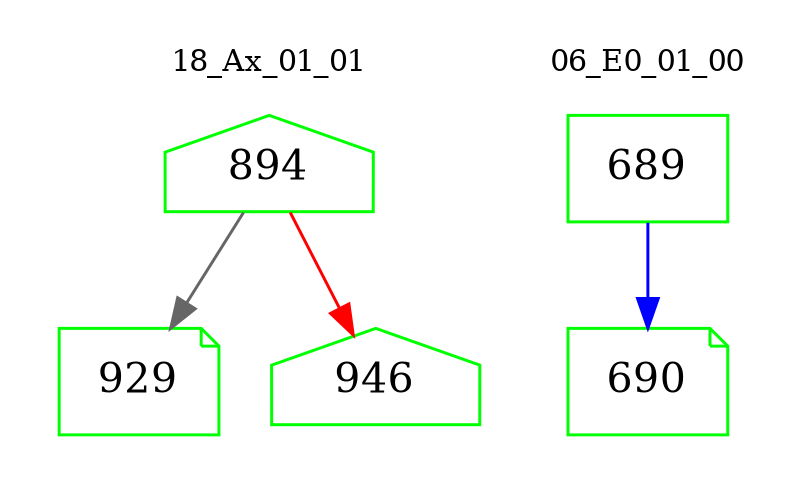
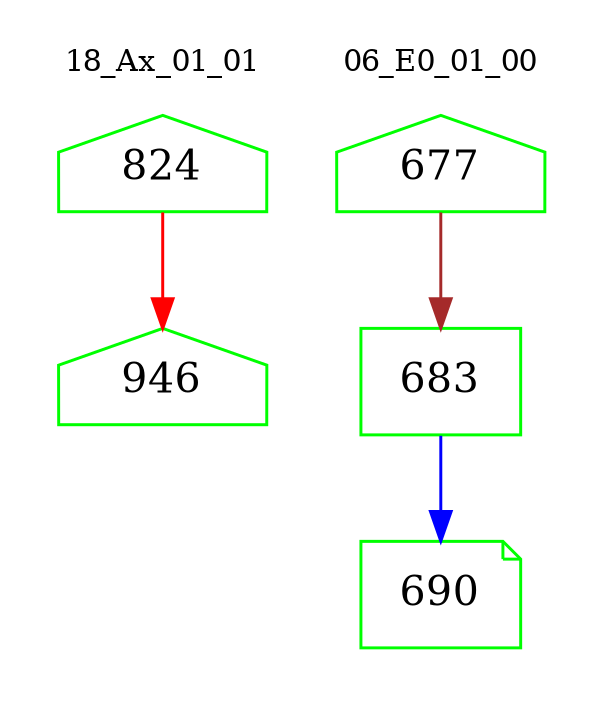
node "894": label "894" -> "824"
node "677": added
node "689": label "689" -> "683"
node "929": removed
